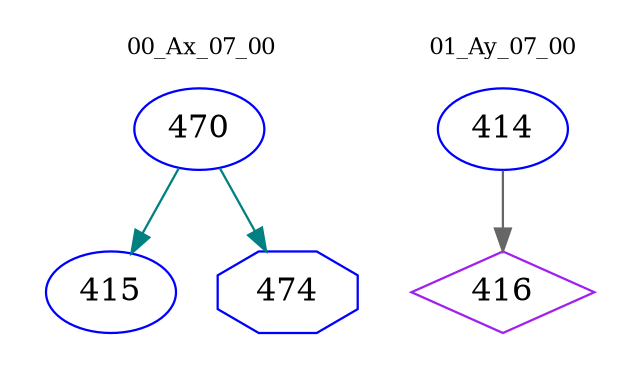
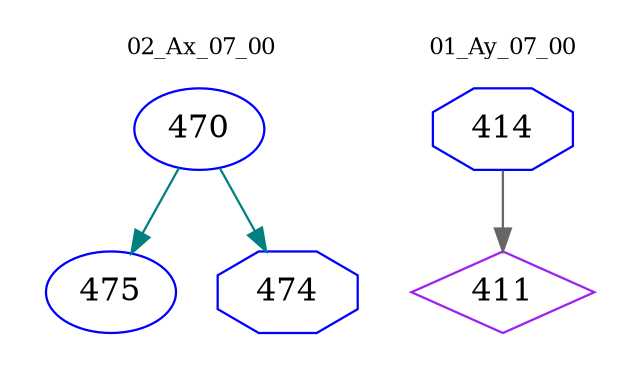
cluster "00_Ax_07_00": label "00_Ax_07_00" -> "02_Ax_07_00"
node "414": shape ellipse -> octagon
node "415": label "415" -> "475"
node "416": label "416" -> "411"
